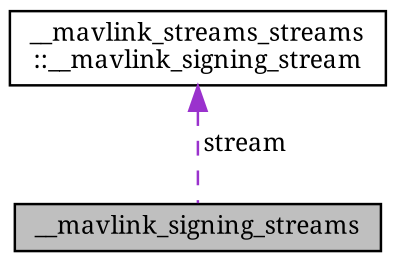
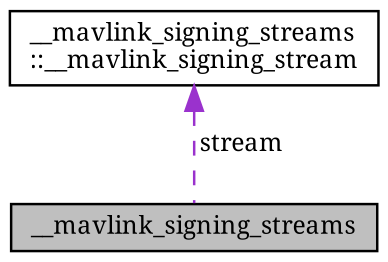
node "__mavlink_streams_streams ::__mavlink_signing_stream": label "__mavlink_streams_streams ::__mavlink_signing_stream" -> "__mavlink_signing_streams ::__mavlink_signing_stream"
